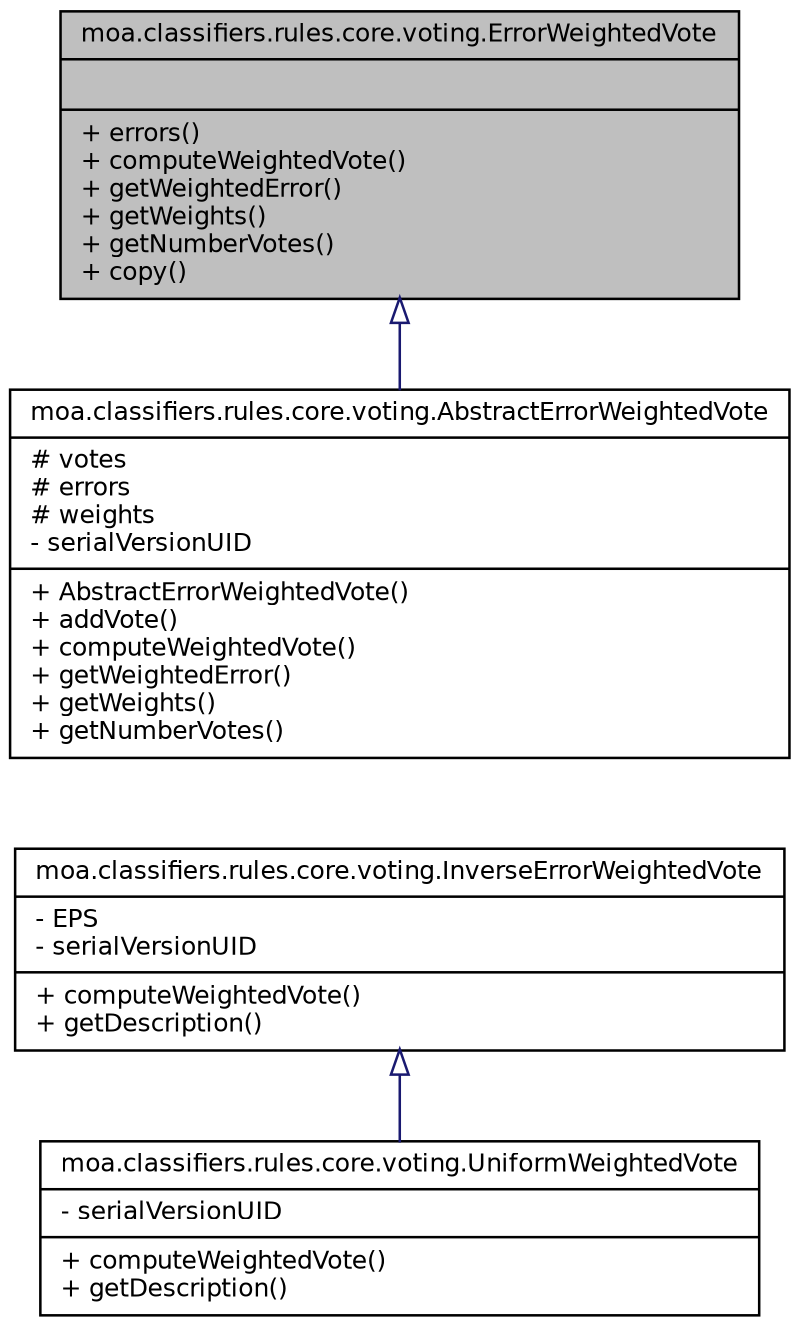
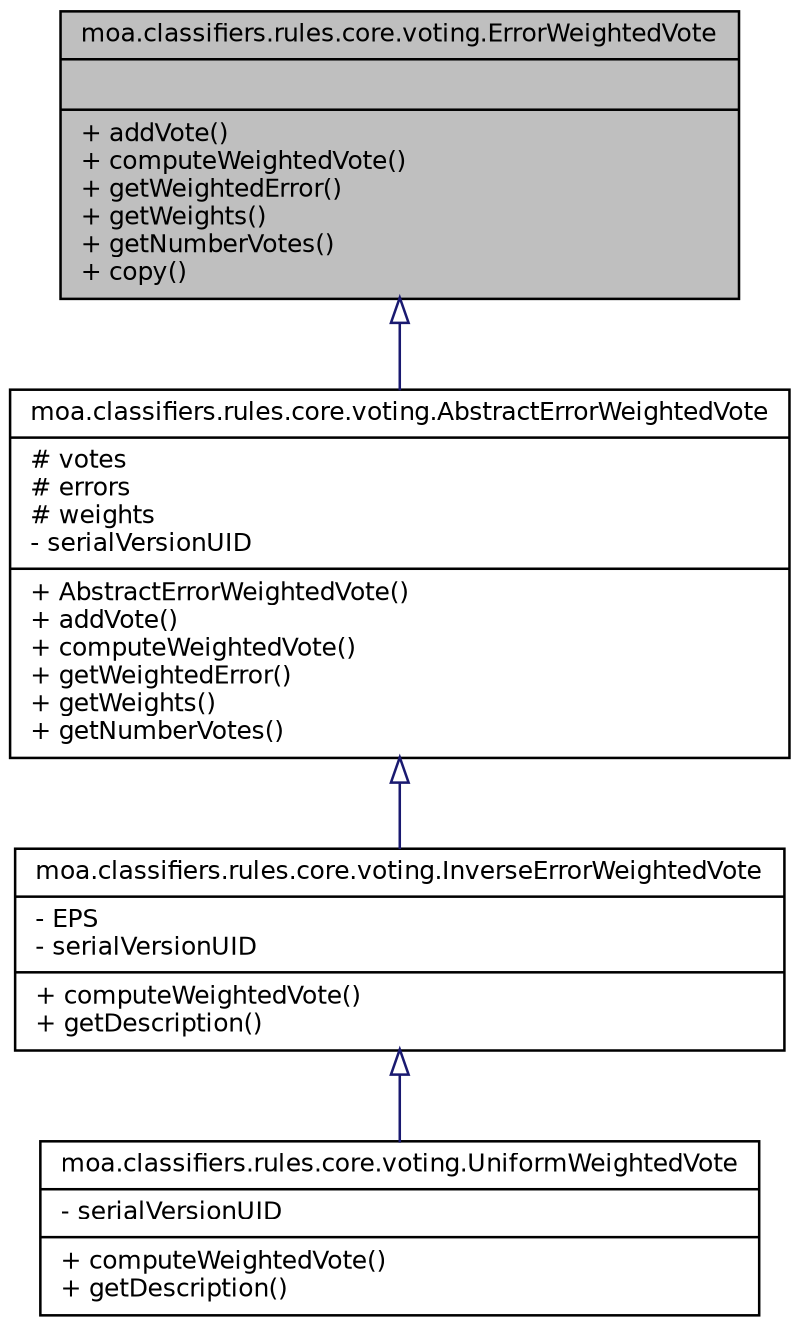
node "moa.classifiers.rules.core.voting.ErrorWeightedVote": text "+ errors()" -> "+ addVote()"
edge "moa.classifiers.rules.core.voting.InverseErrorWeightedVote" -> "moa.classifiers.rules.core.voting.AbstractErrorWeightedVote": added
